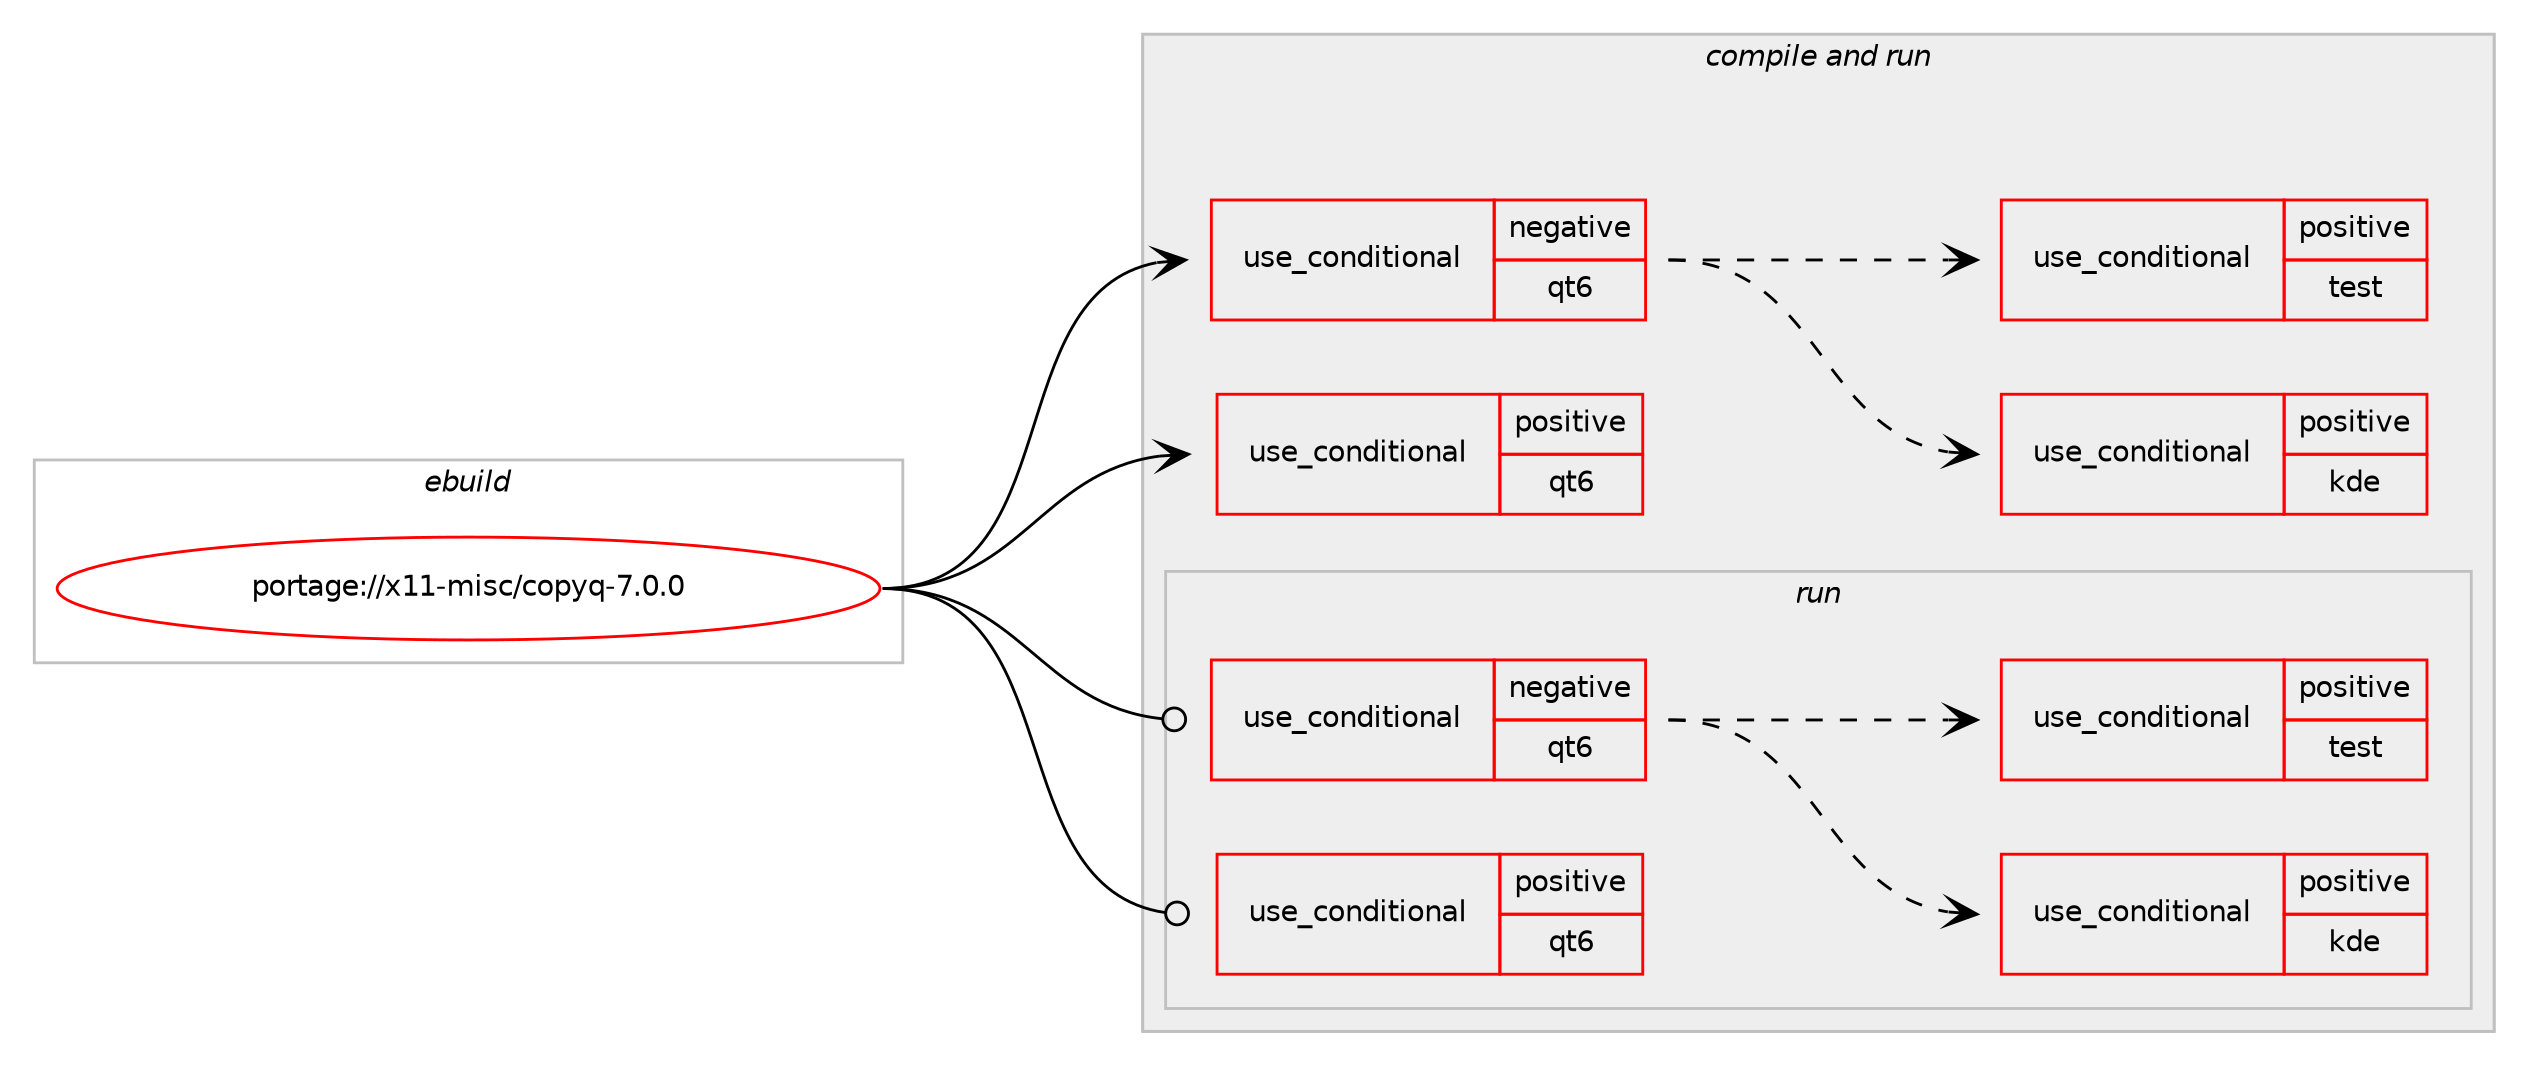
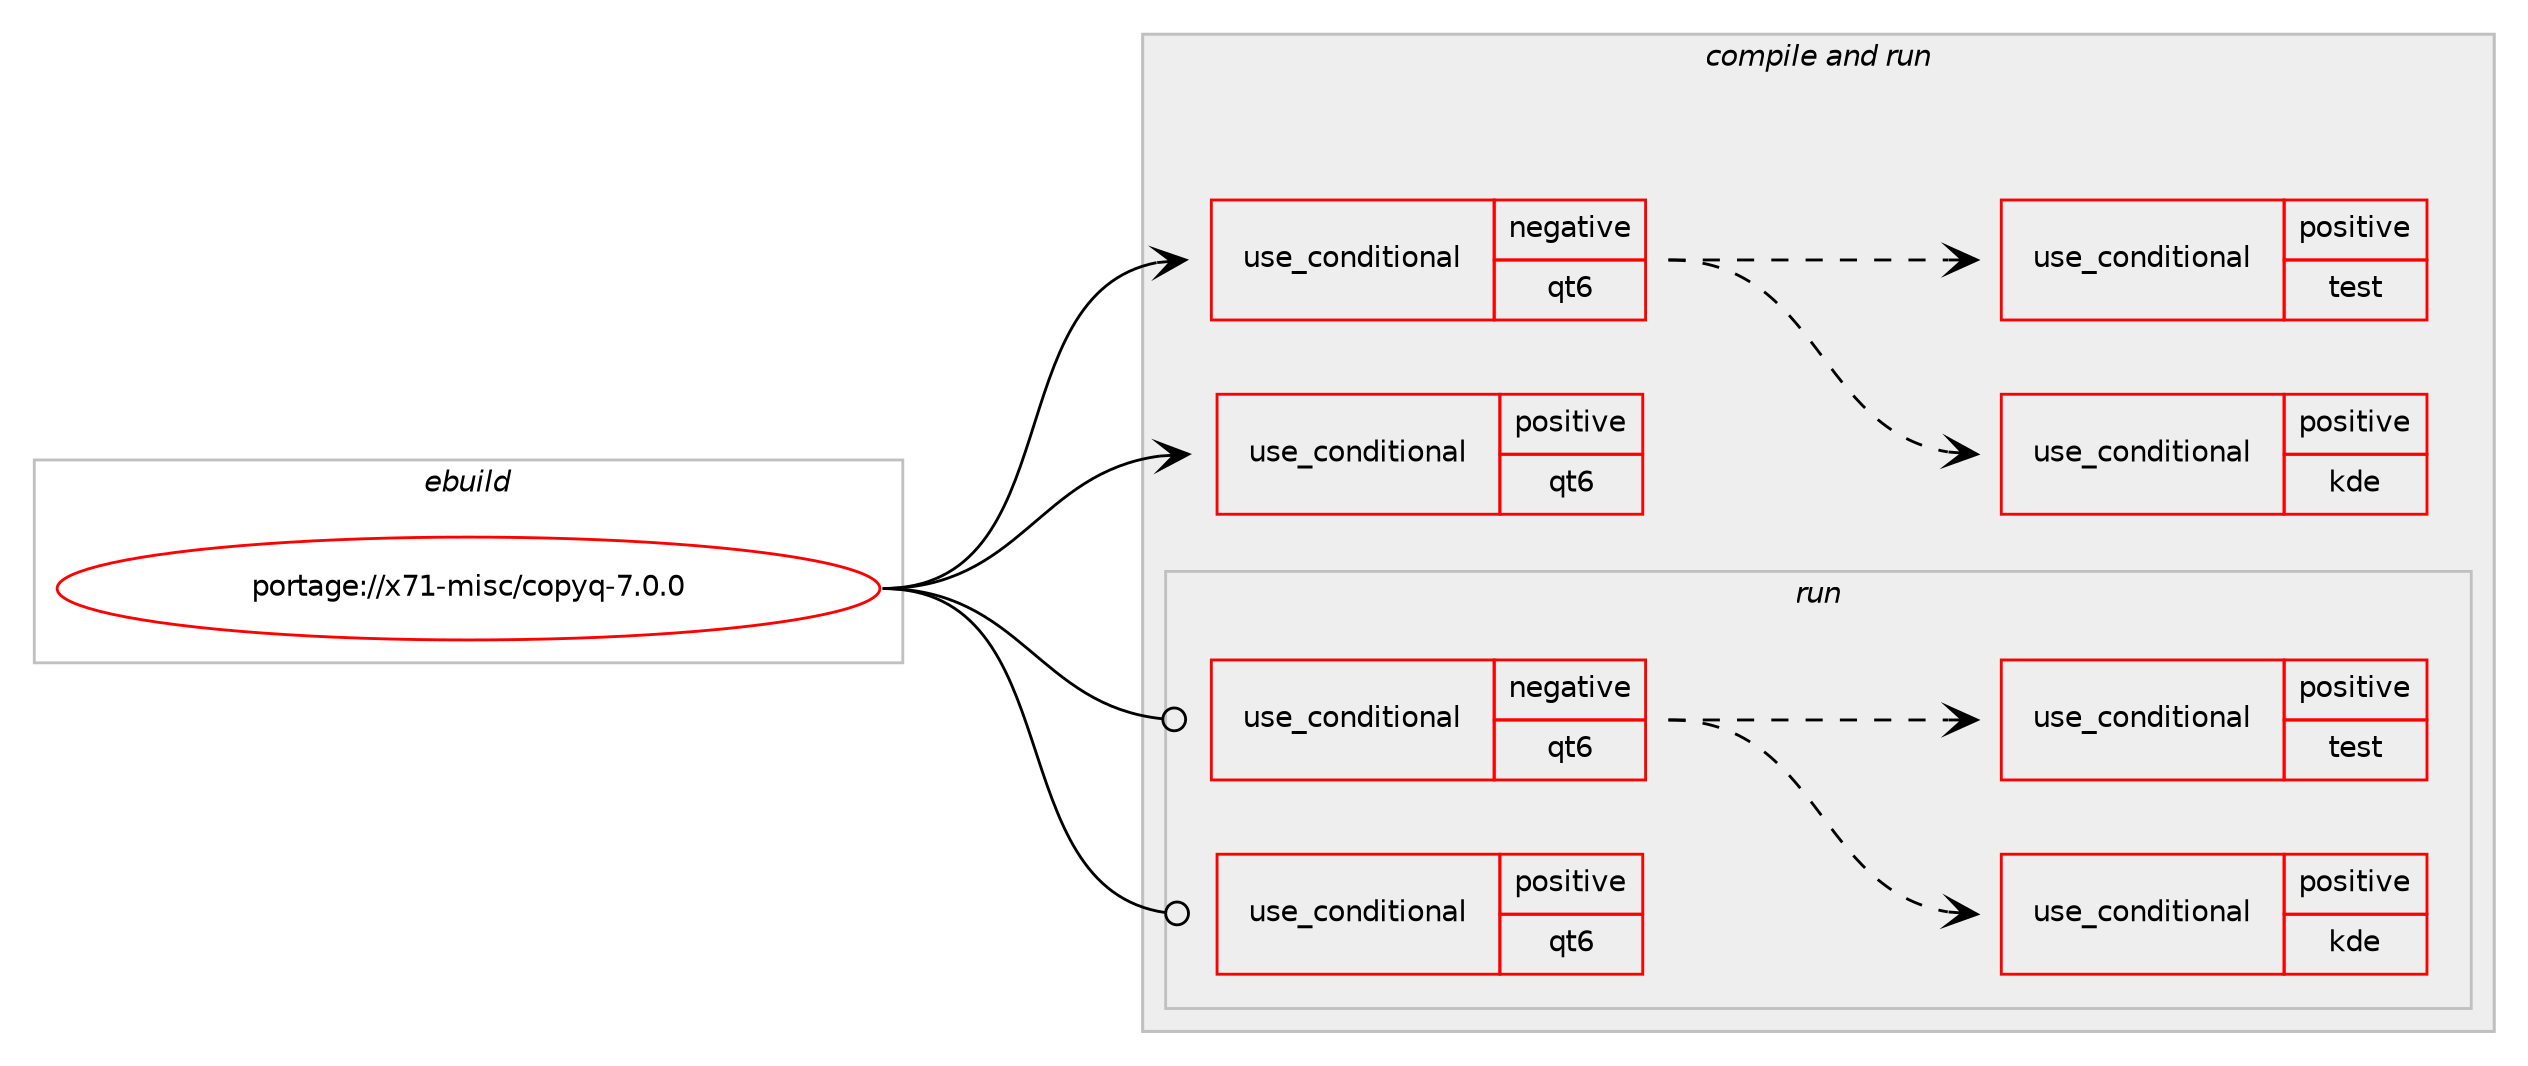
node "portage://x11-misc/copyq-7.0.0": label "portage://x11-misc/copyq-7.0.0" -> "portage://x71-misc/copyq-7.0.0"
